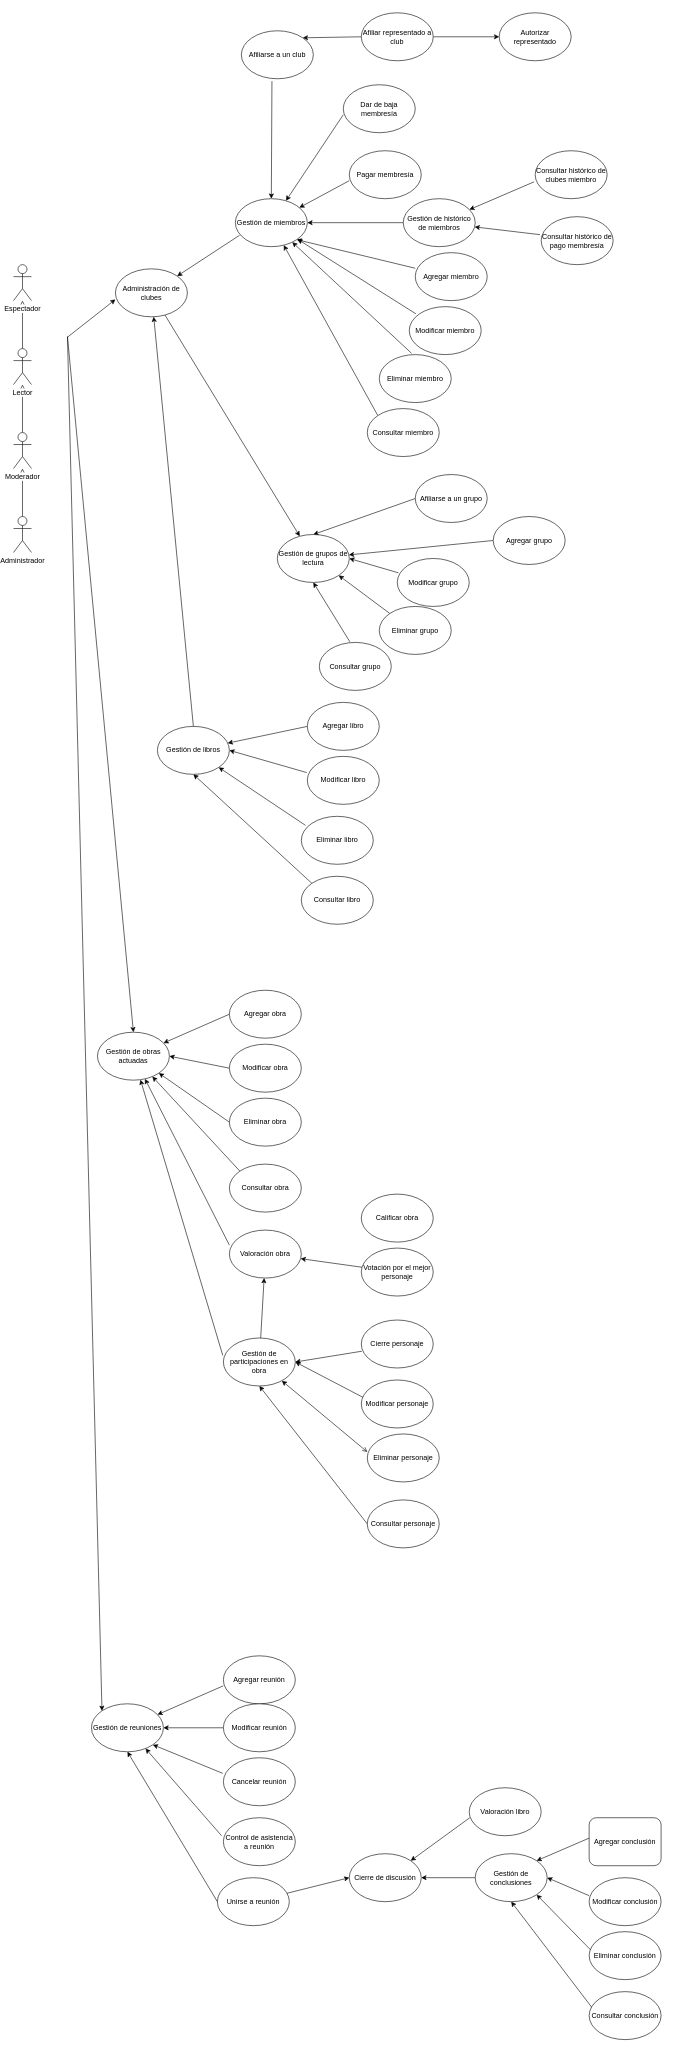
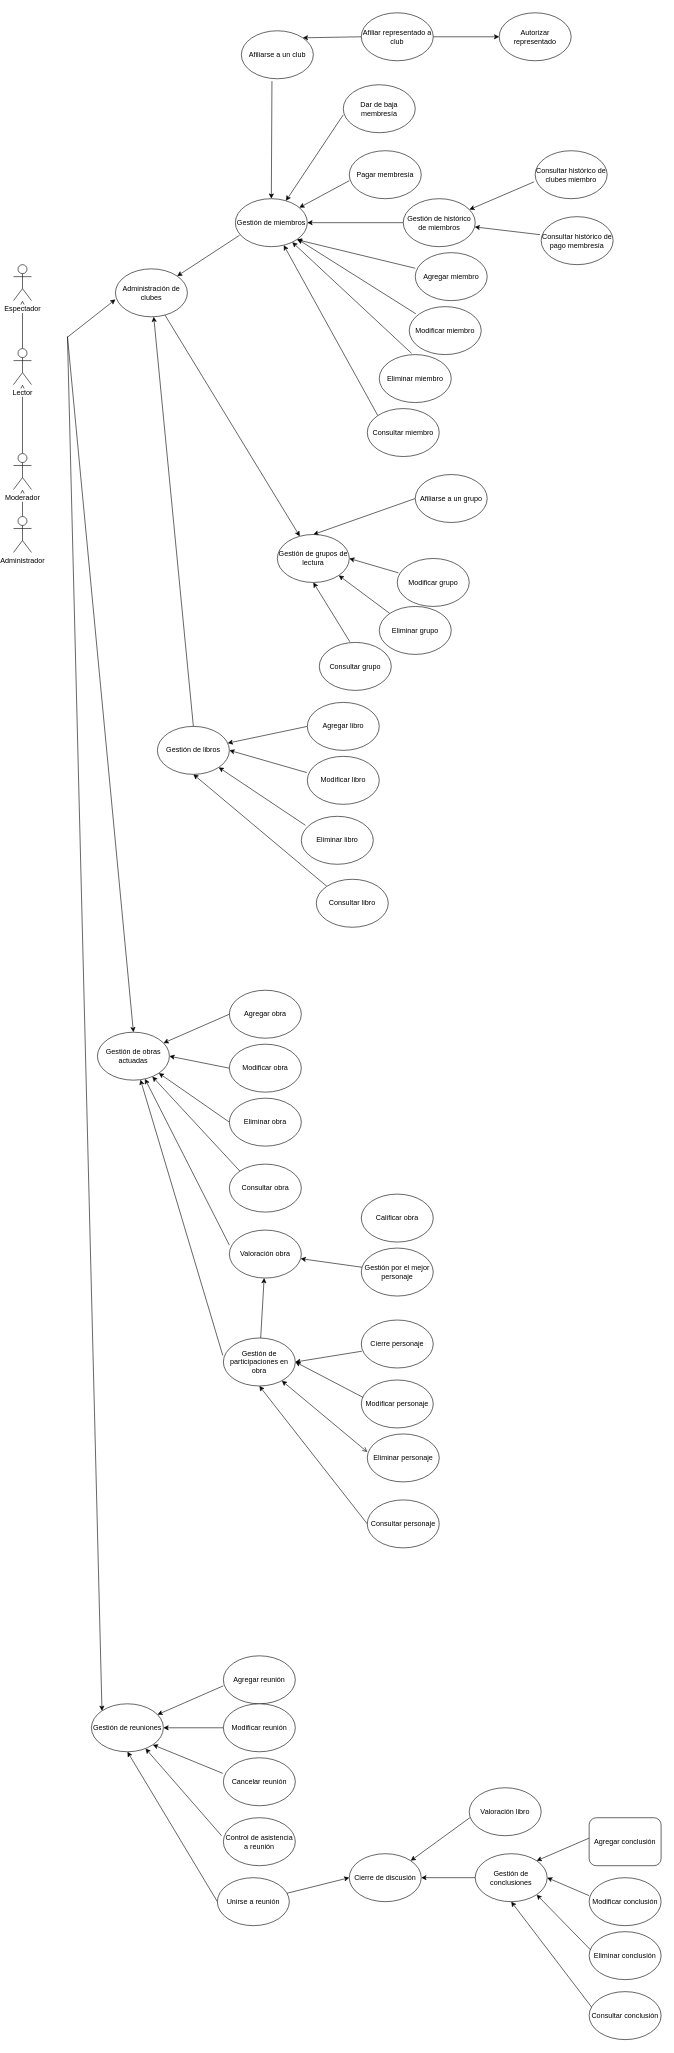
node "Moderador": moved (23, 450) -> (23, 471)
node "Agregar grupo": removed
edge "Agregar grupo" -> "Gestión de grupos de lectura": removed
node "Consultar libro": moved (338, 900) -> (353, 903)
node "Votación por el mejor personaje": label "Votación por el mejor personaje" -> "Gestión por el mejor personaje"
